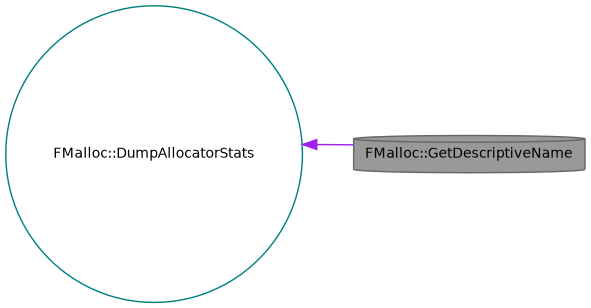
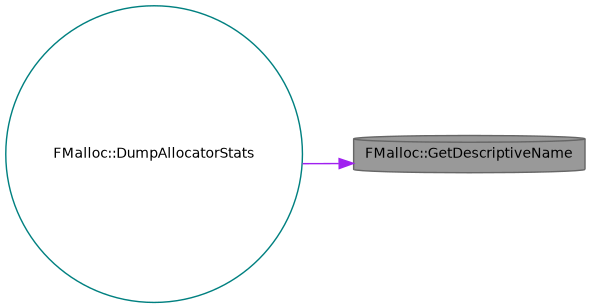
edge "FMalloc::GetDescriptiveName" -> "FMalloc::DumpAllocatorStats": reversed
